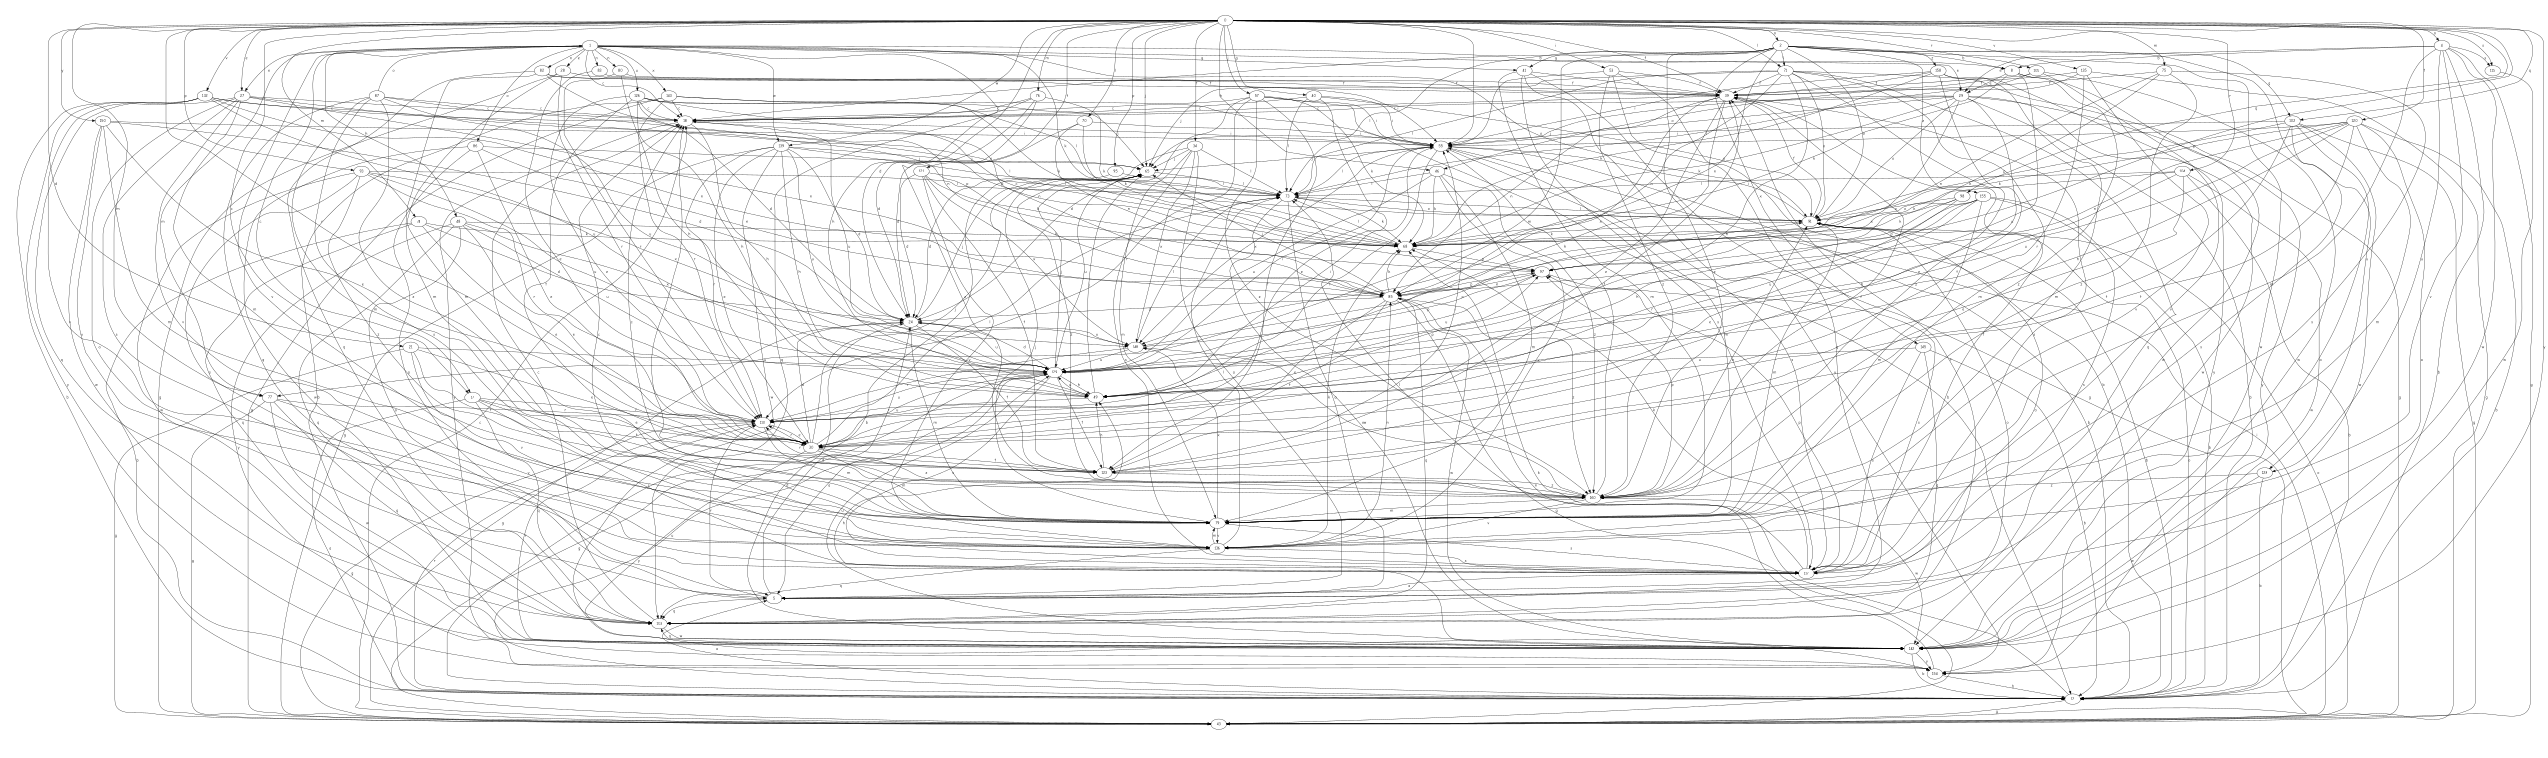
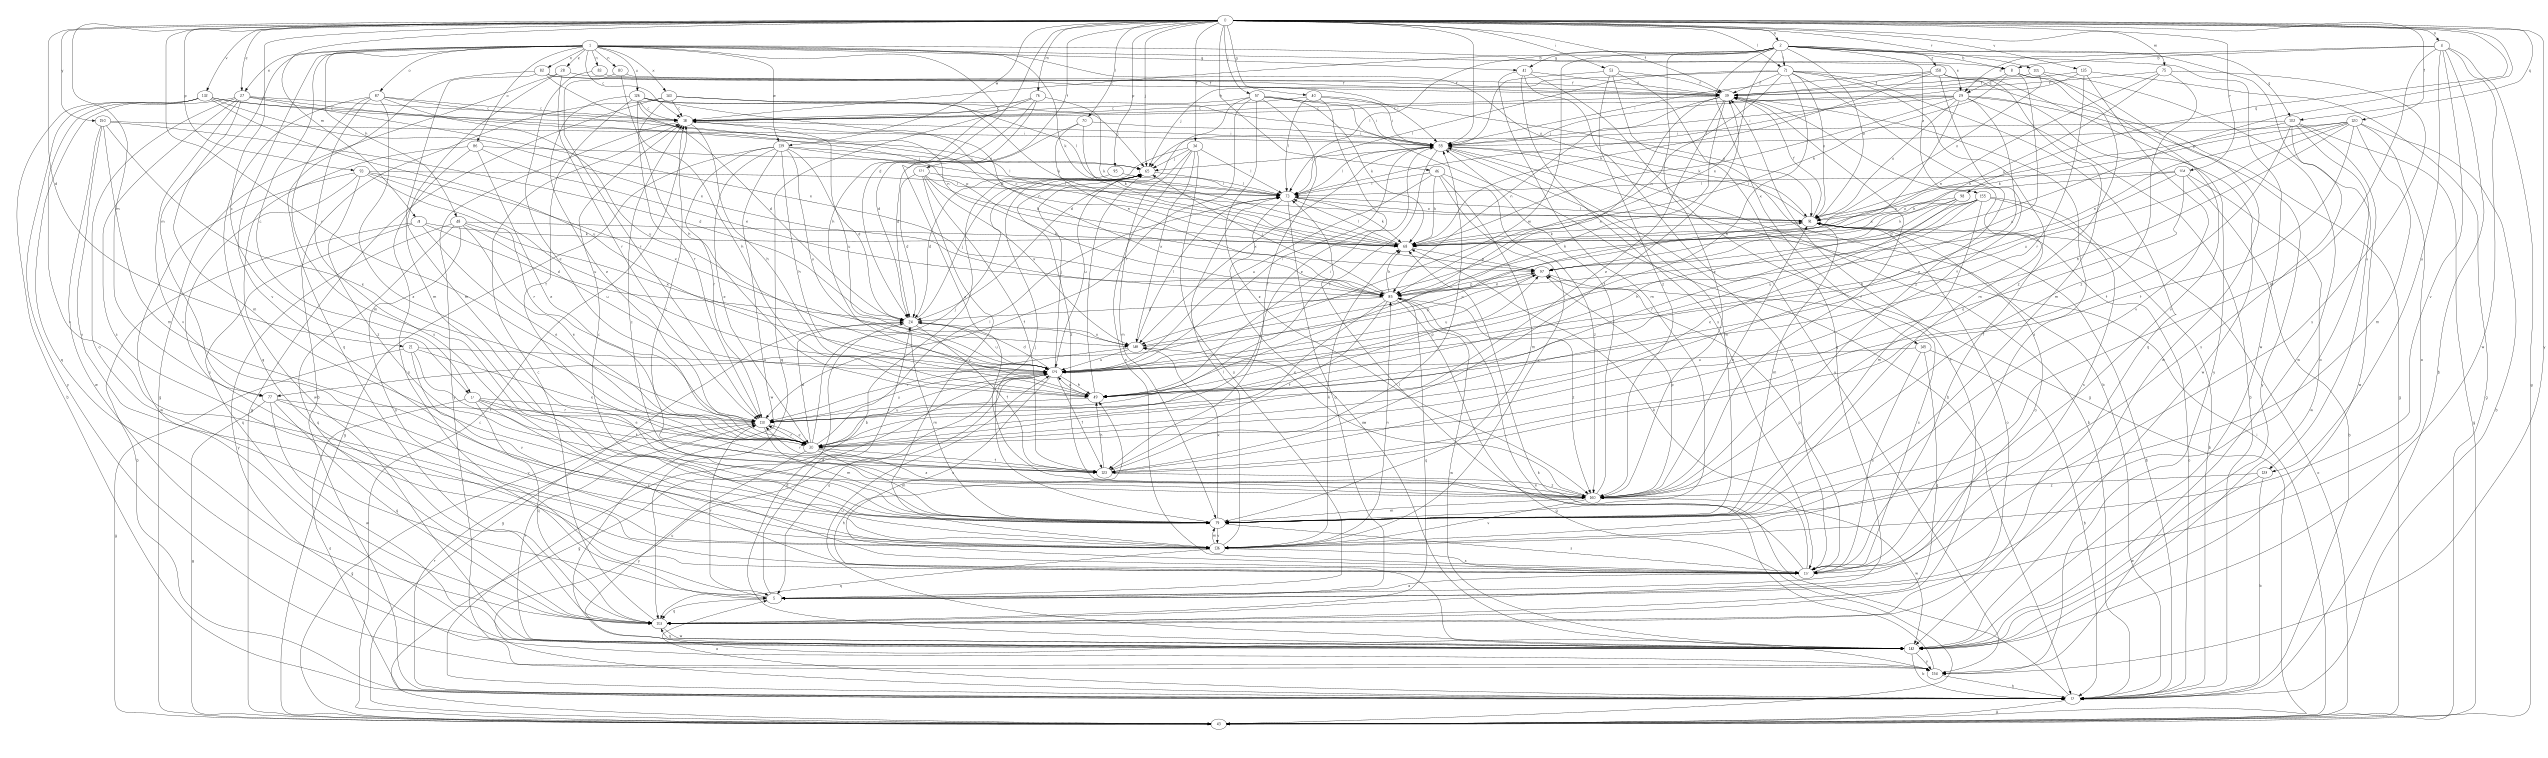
edge "87" -> "1": reversed
node "115": removed
edge "105" -> "46": now "105" -> "91"
